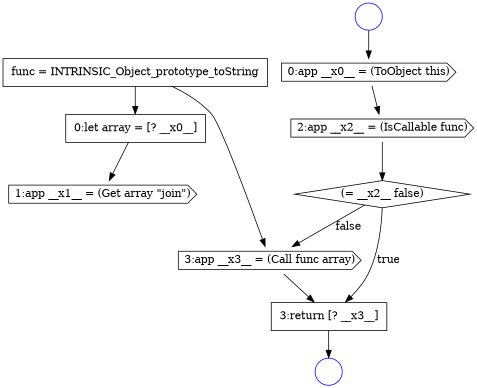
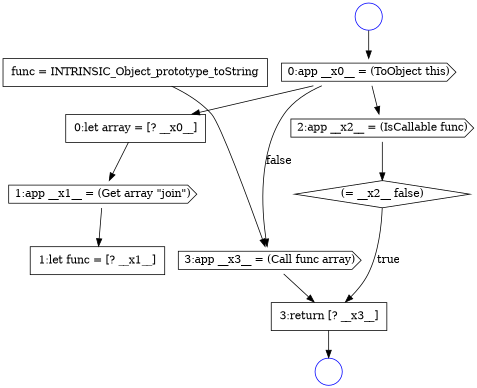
edge "func = INTRINSIC_Object_prototype_toString" -> "0:let array = [? __x0__]": now "0:app __x0__ = (ToObject this)" -> "0:let array = [? __x0__]"
edge "(= __x2__ false)" -> "3:app __x3__ = (Call func array)": now "0:app __x0__ = (ToObject this)" -> "3:app __x3__ = (Call func array)"
node "1:let func = [? __x1__]": added
